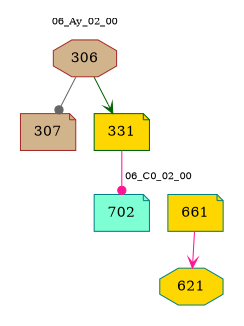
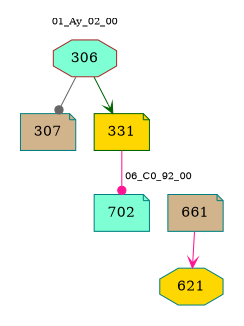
cluster "06_Ay_02_00": label "06_Ay_02_00" -> "01_Ay_02_00"
node "306": fillcolor tan -> aquamarine
node "307": color brown -> teal
cluster "06_C0_02_00": label "06_C0_02_00" -> "06_C0_92_00"
node "661": fillcolor gold -> tan
